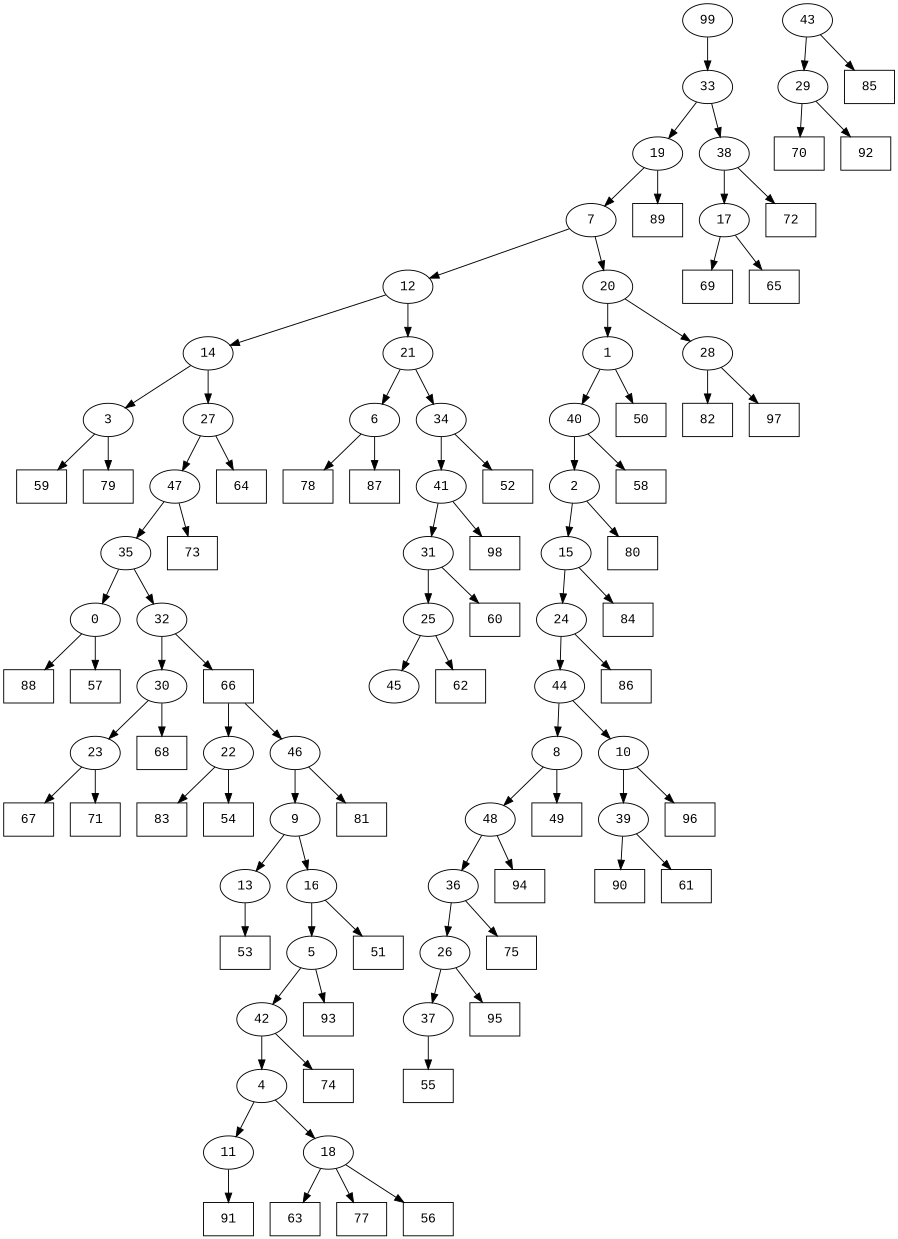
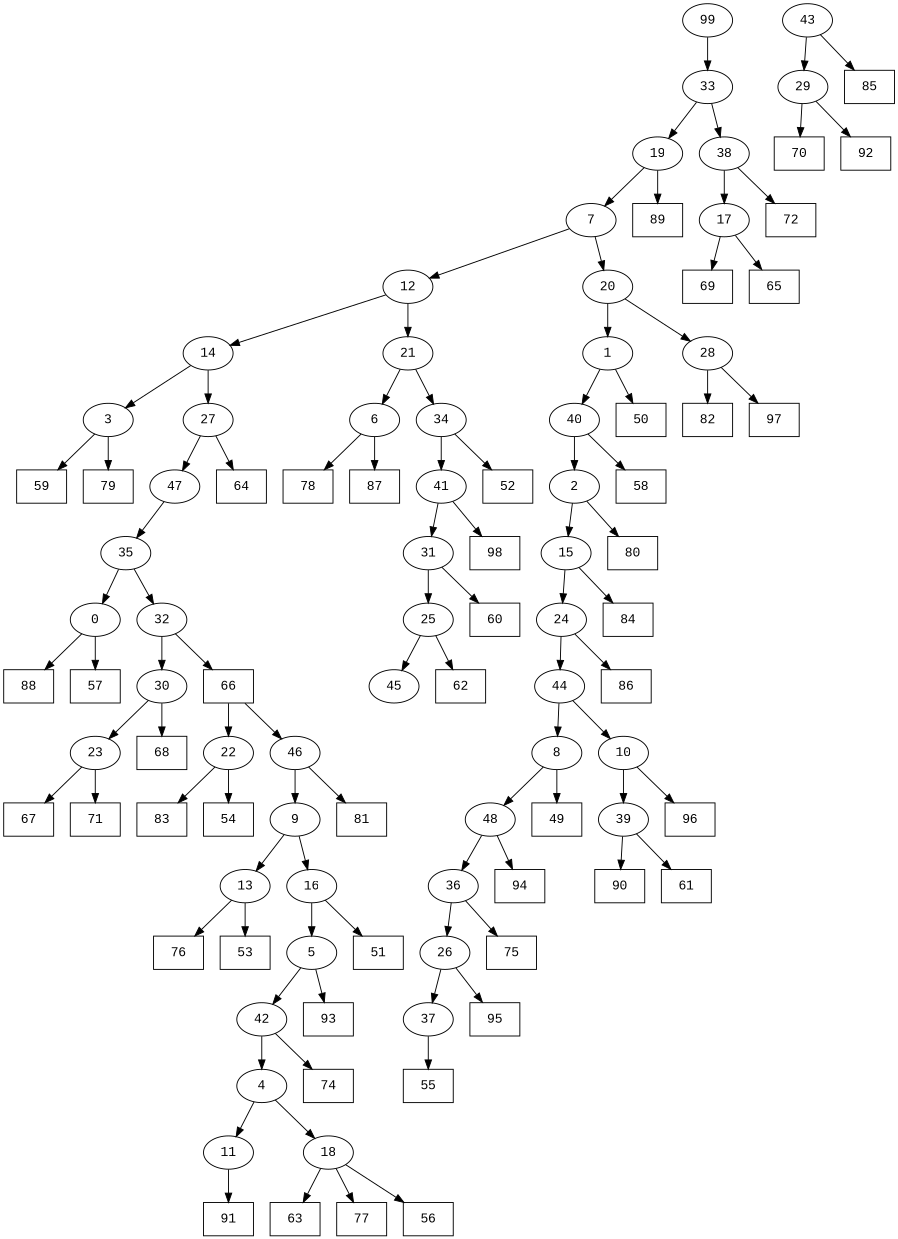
node "73": removed
node "76": added
